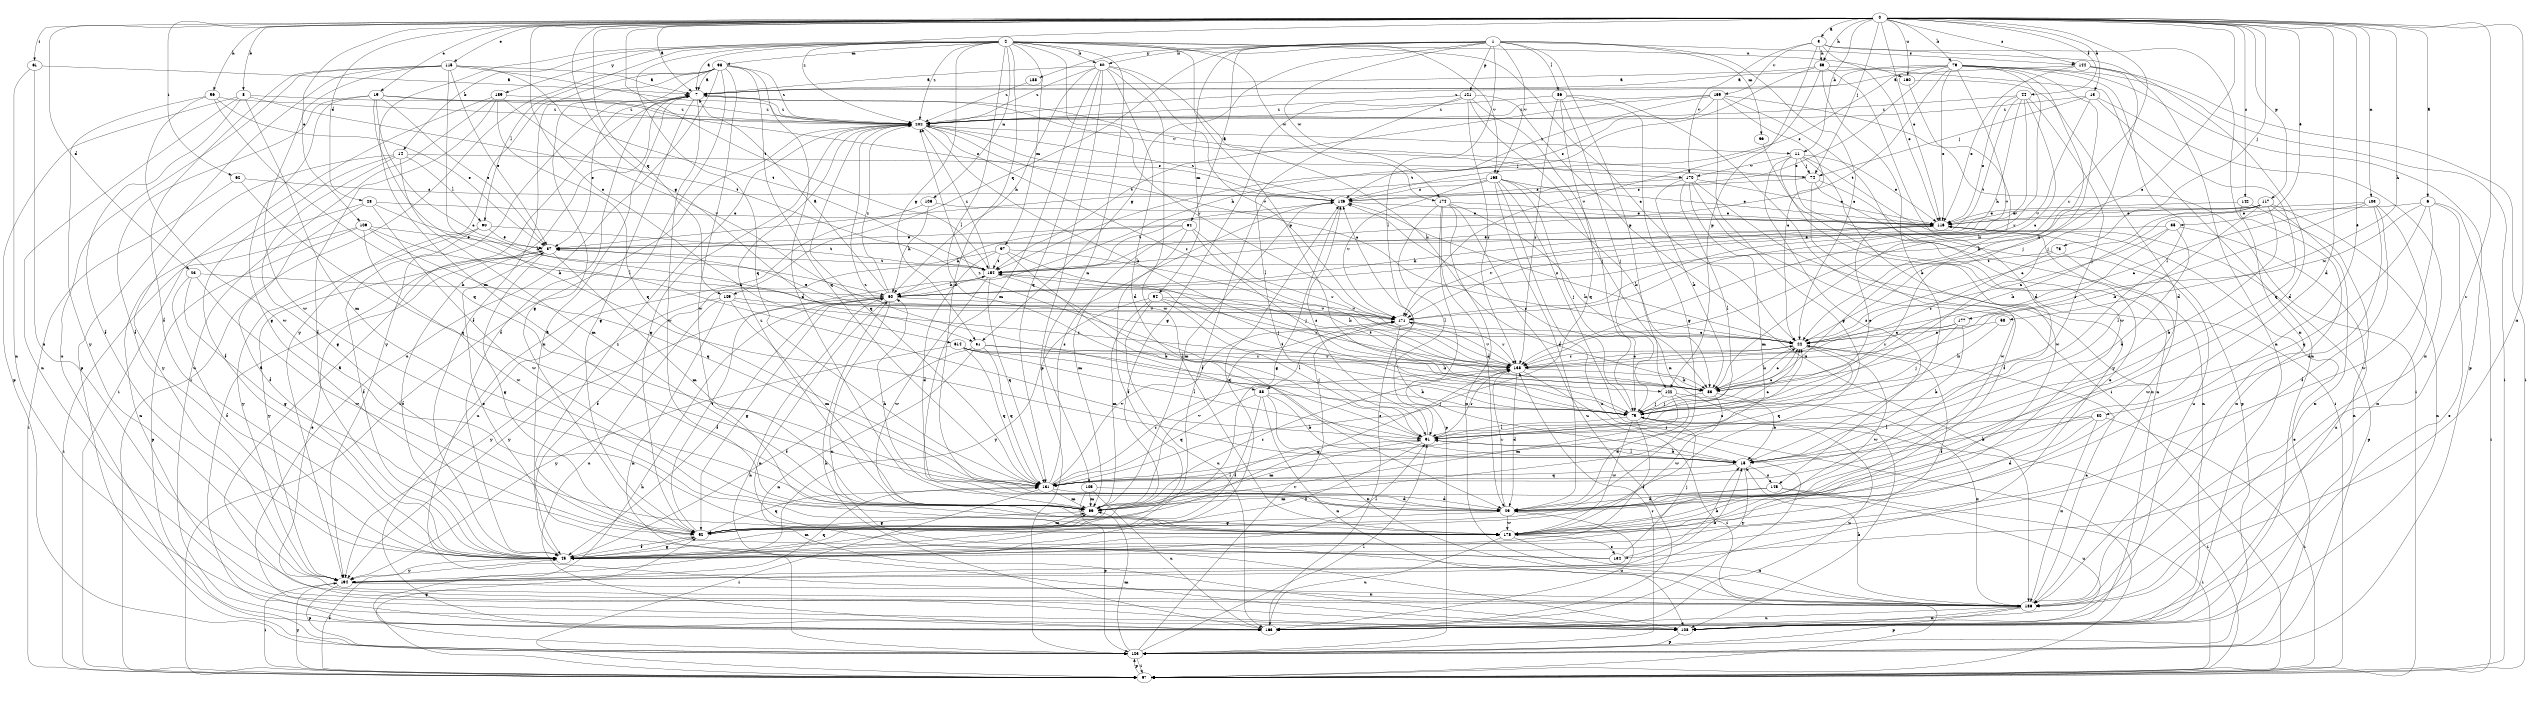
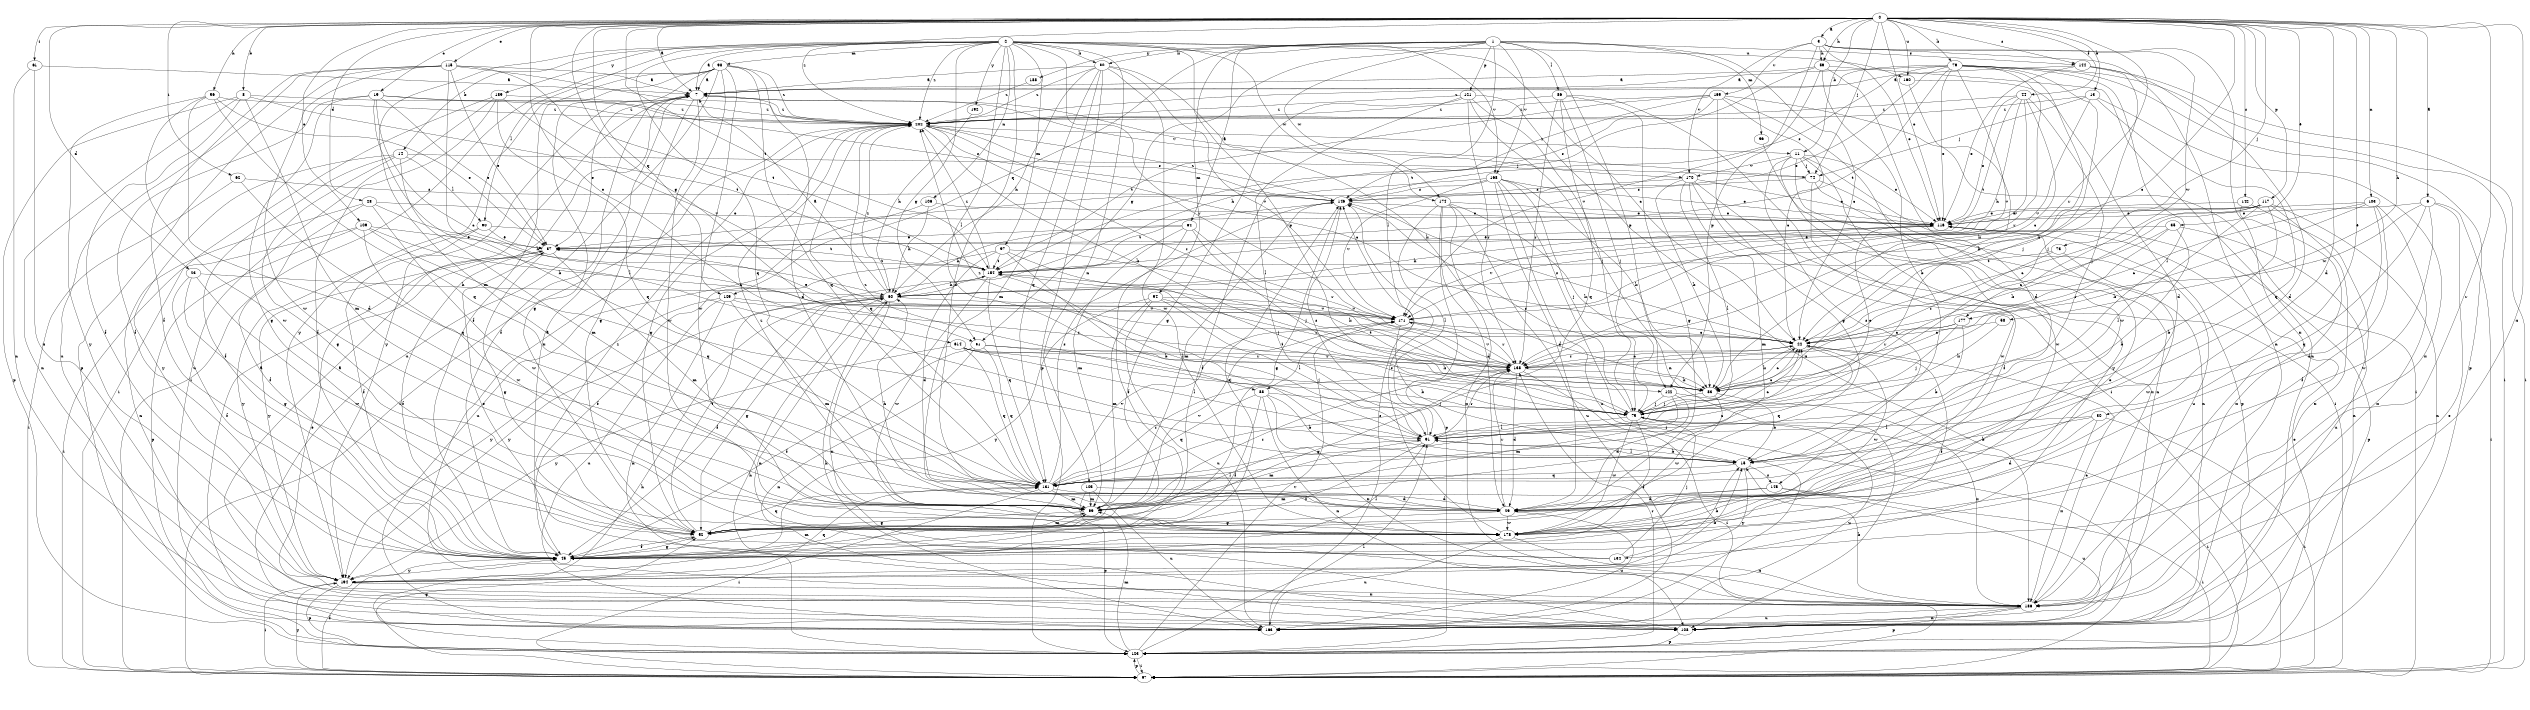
edge "3" -> "177": added, label "w"
node "192": added
edge "80" -> "29": now "56" -> "29"
edge "178" -> "134": now "178" -> "146"
